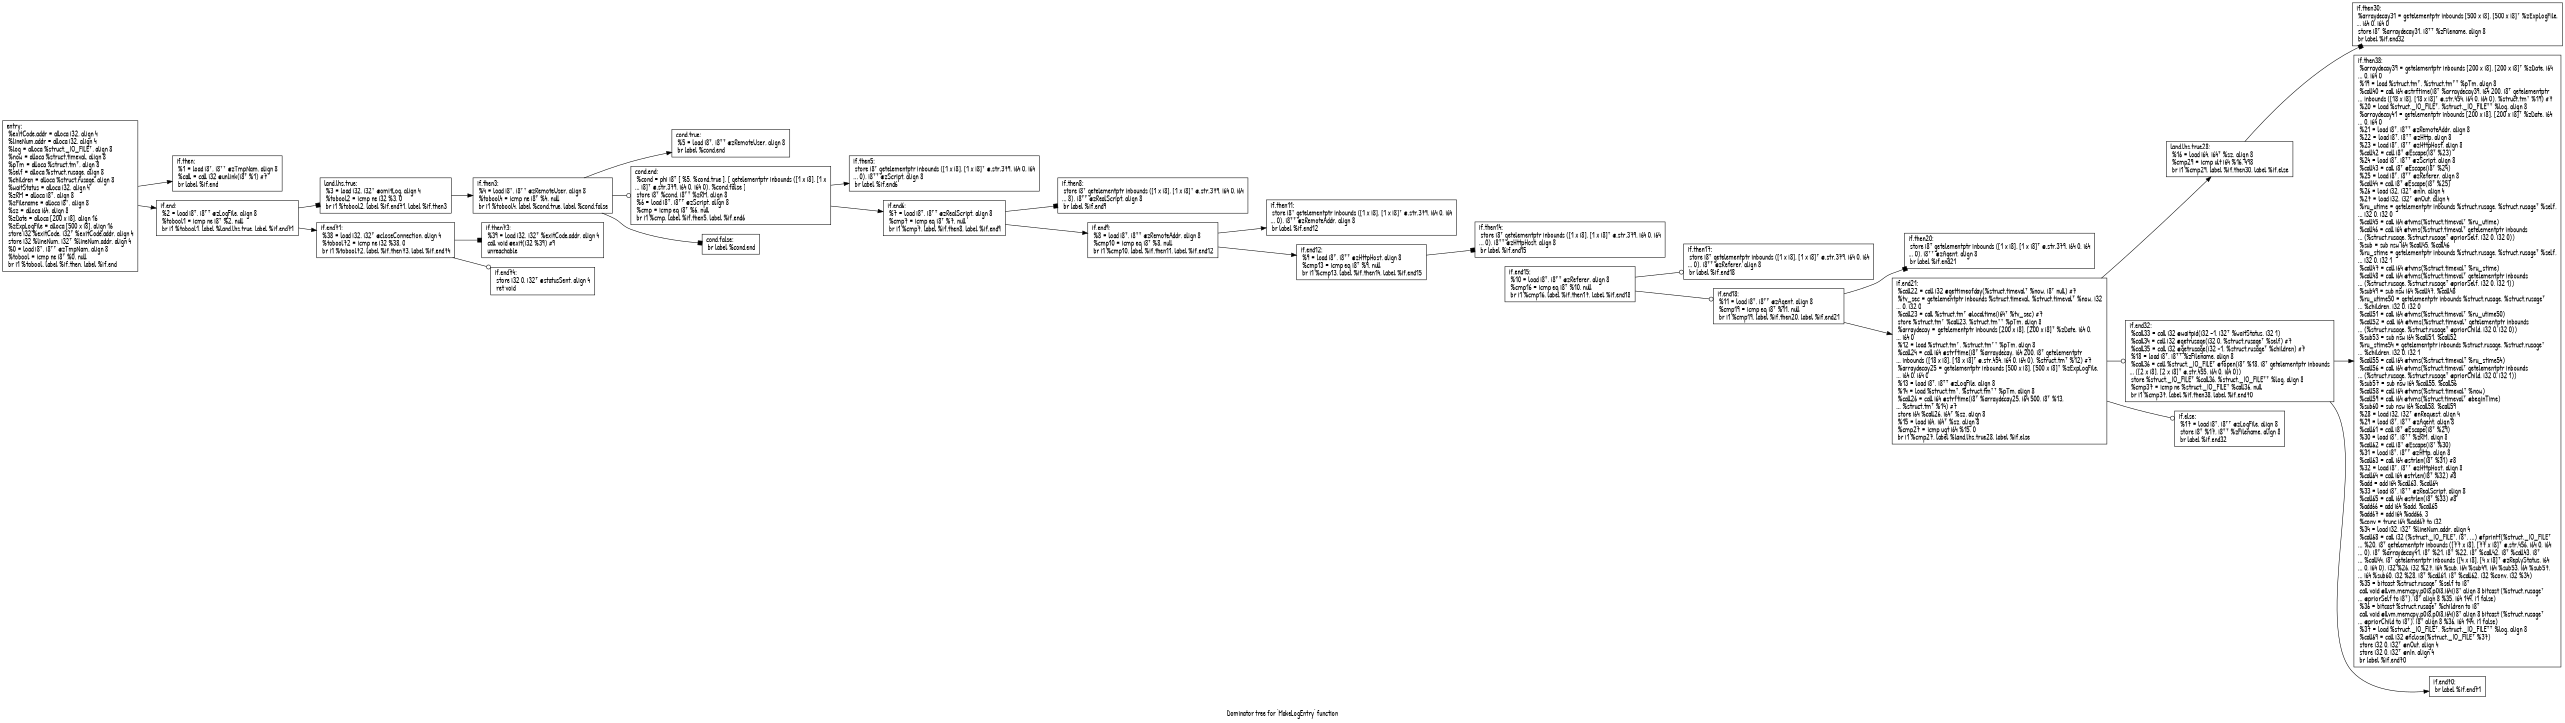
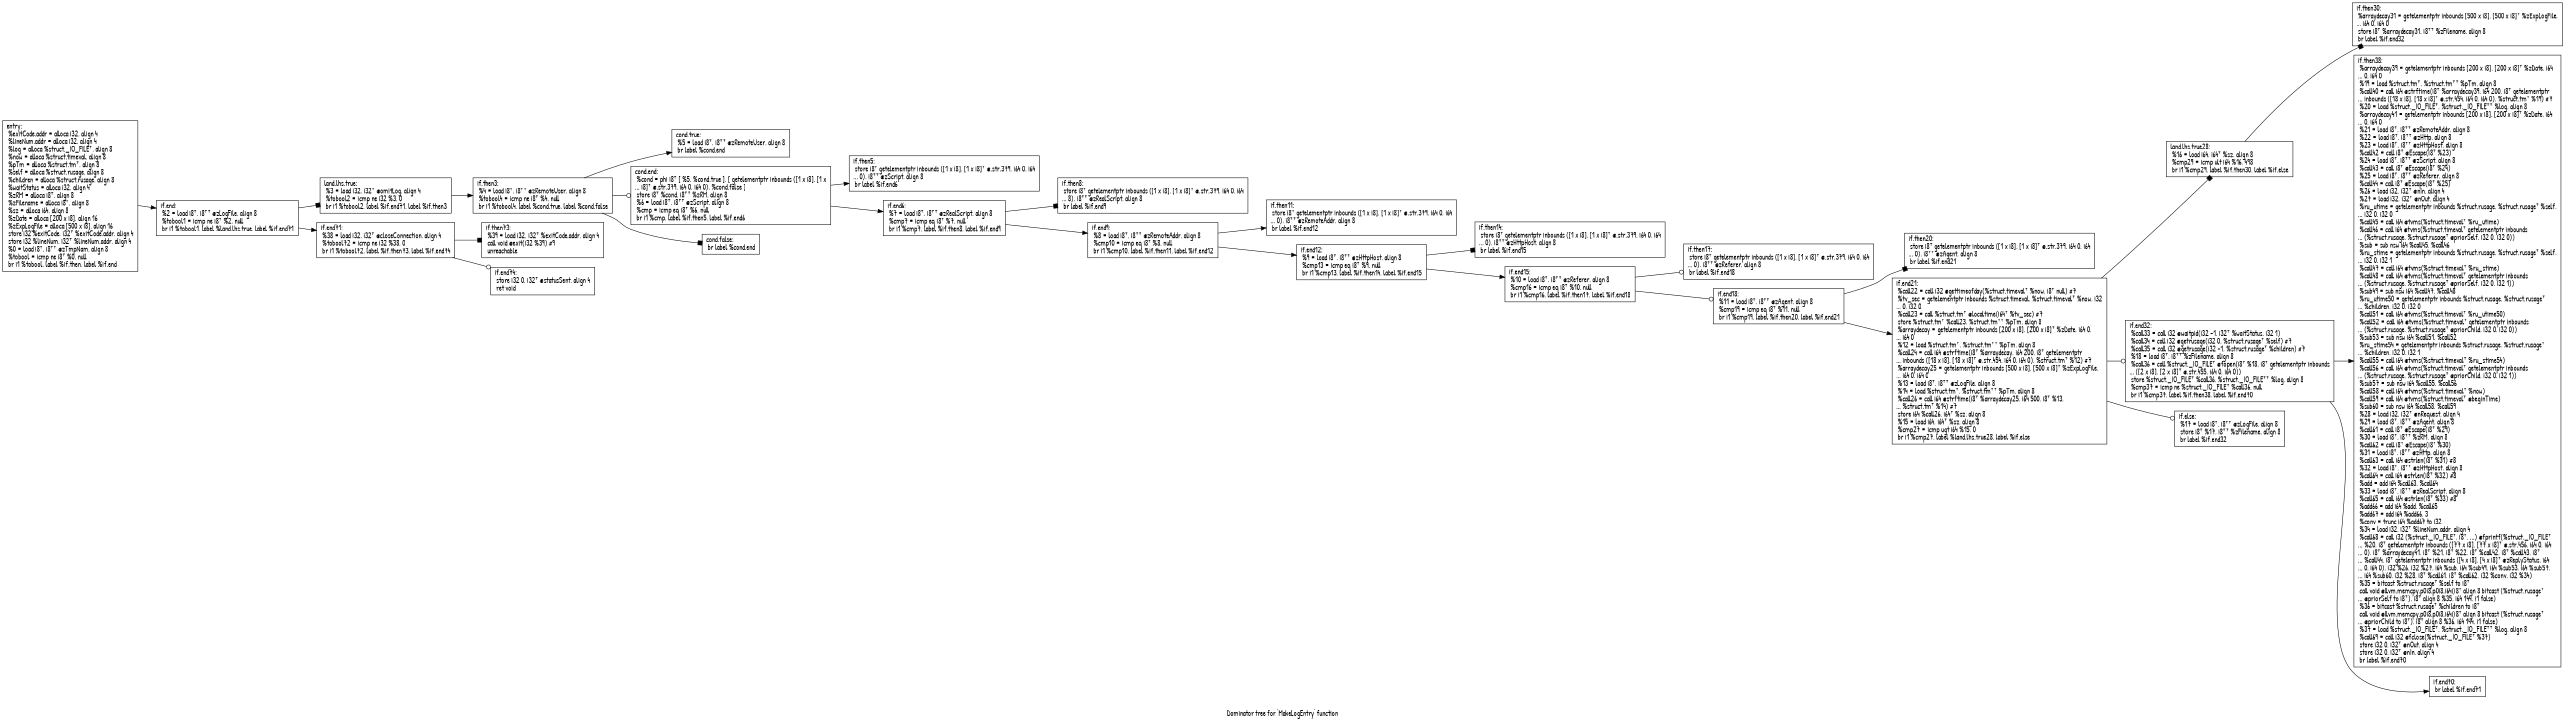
node "if.then:": removed
edge "if.end21:" -> "land.lhs.true28:": arrowhead normal -> box
edge "if.end12:" -> "if.end15:": added
